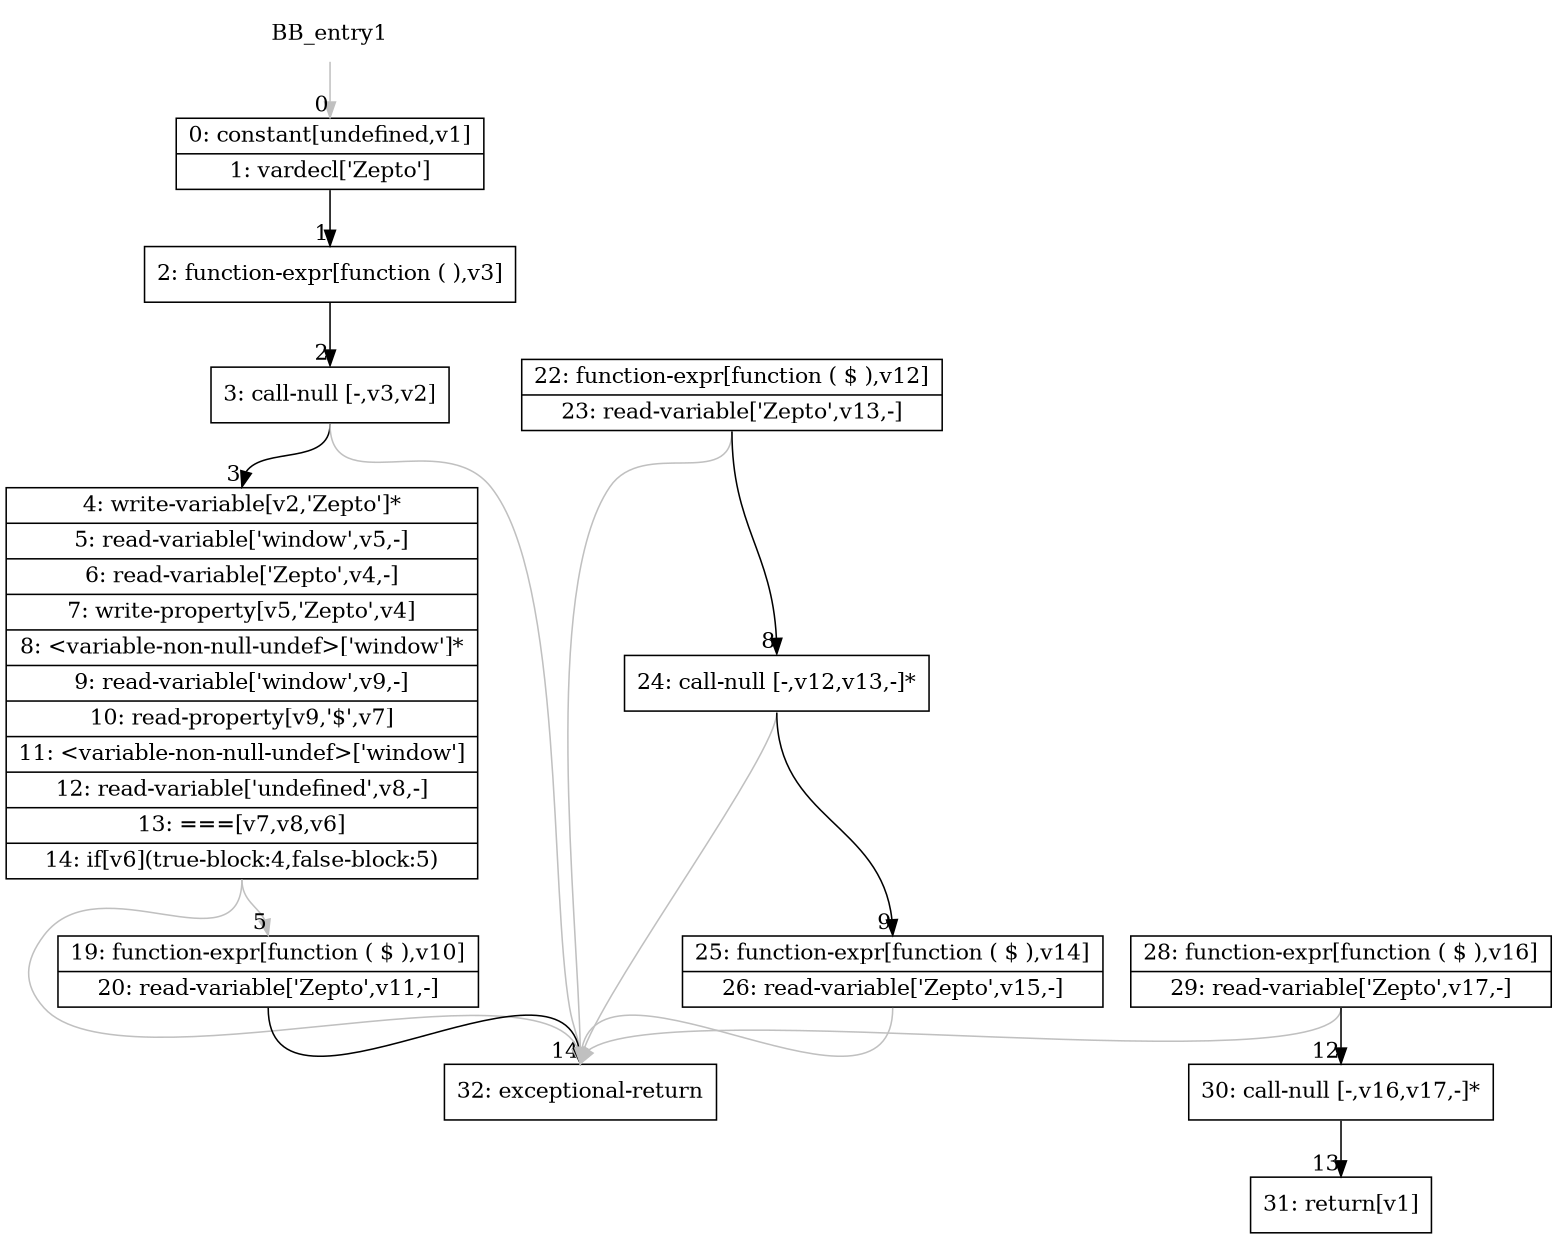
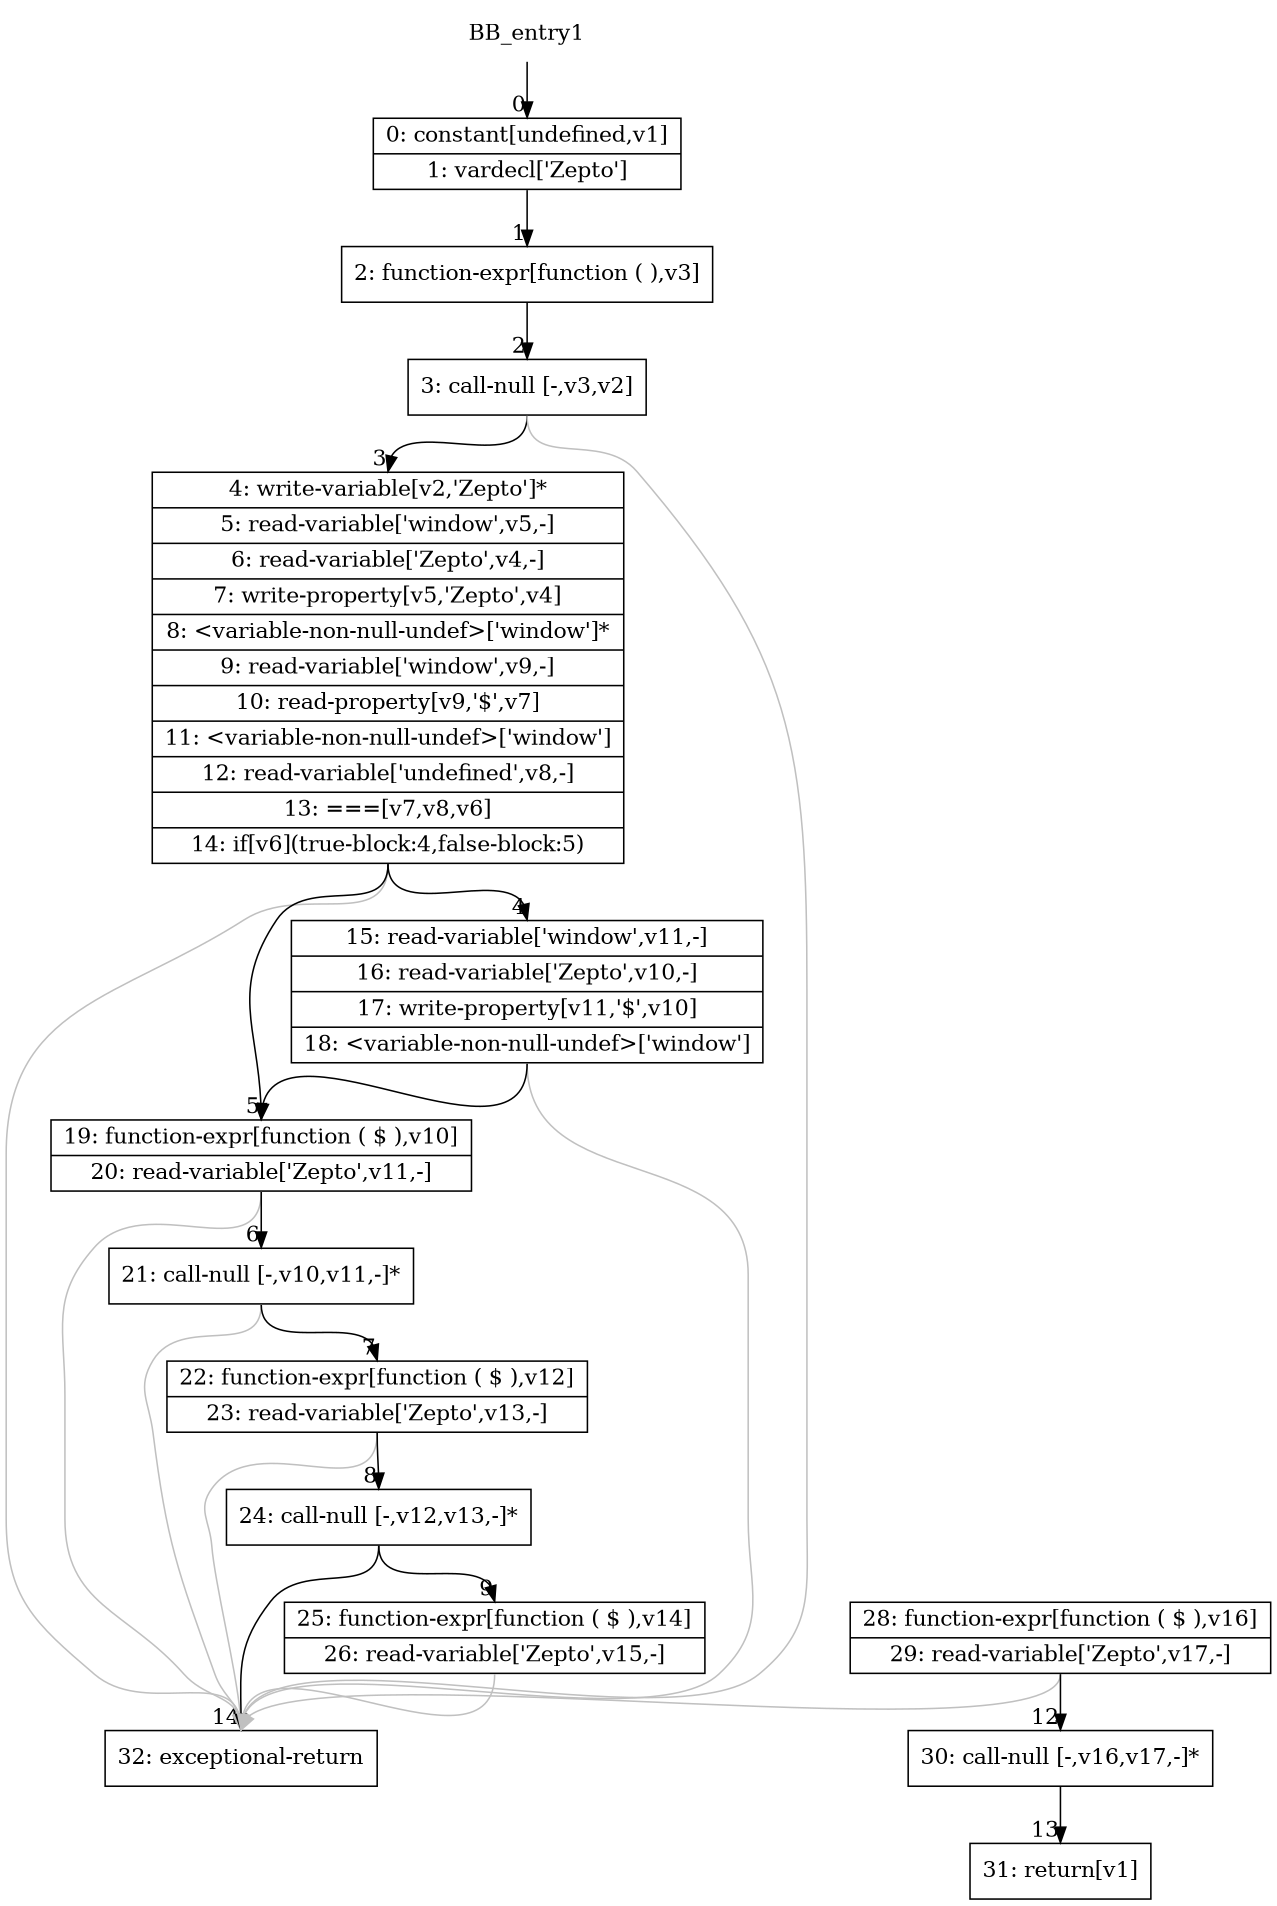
edge "BB_entry1" -> "0: constant[undefined,v1]": color gray -> black
edge "24: call-null [-,v12,v13,-]*" -> "32: exceptional-return": color gray -> black
edge "4: write-variable[v2,'Zepto']*" -> "19: function-expr[function ( $ ),v10]": color gray -> black
node "15: read-variable['window',v11,-]": added
edge "19: function-expr[function ( $ ),v10]" -> "32: exceptional-return": color black -> gray
node "21: call-null [-,v10,v11,-]*": added
